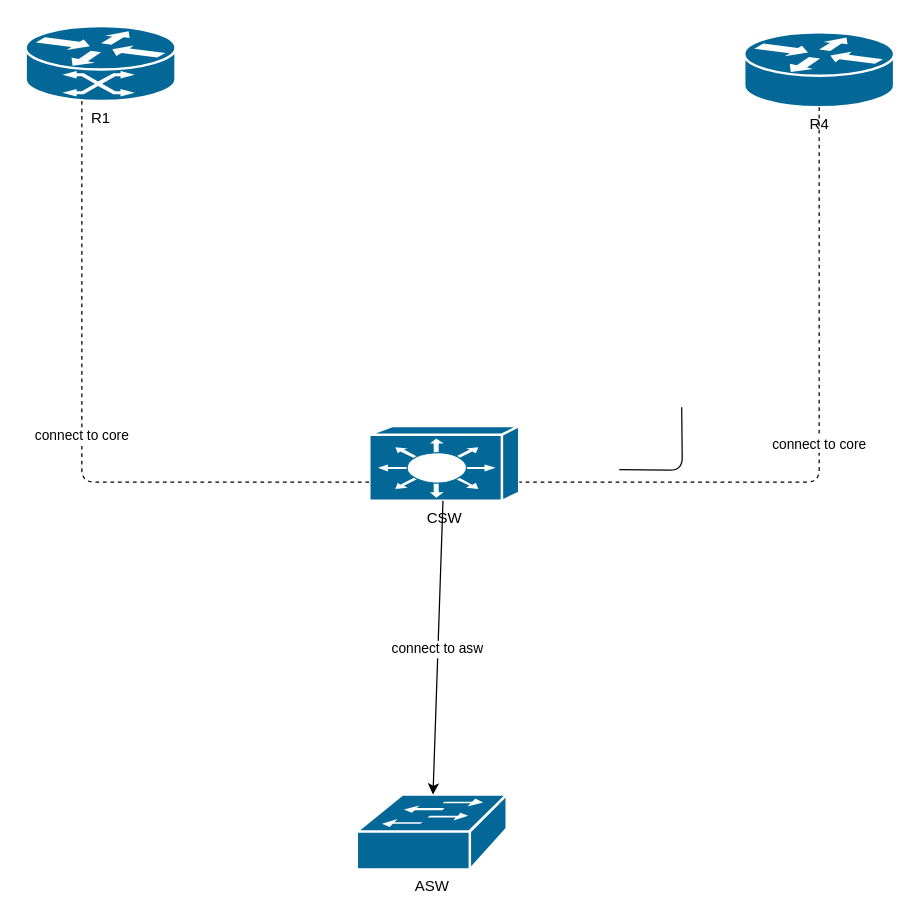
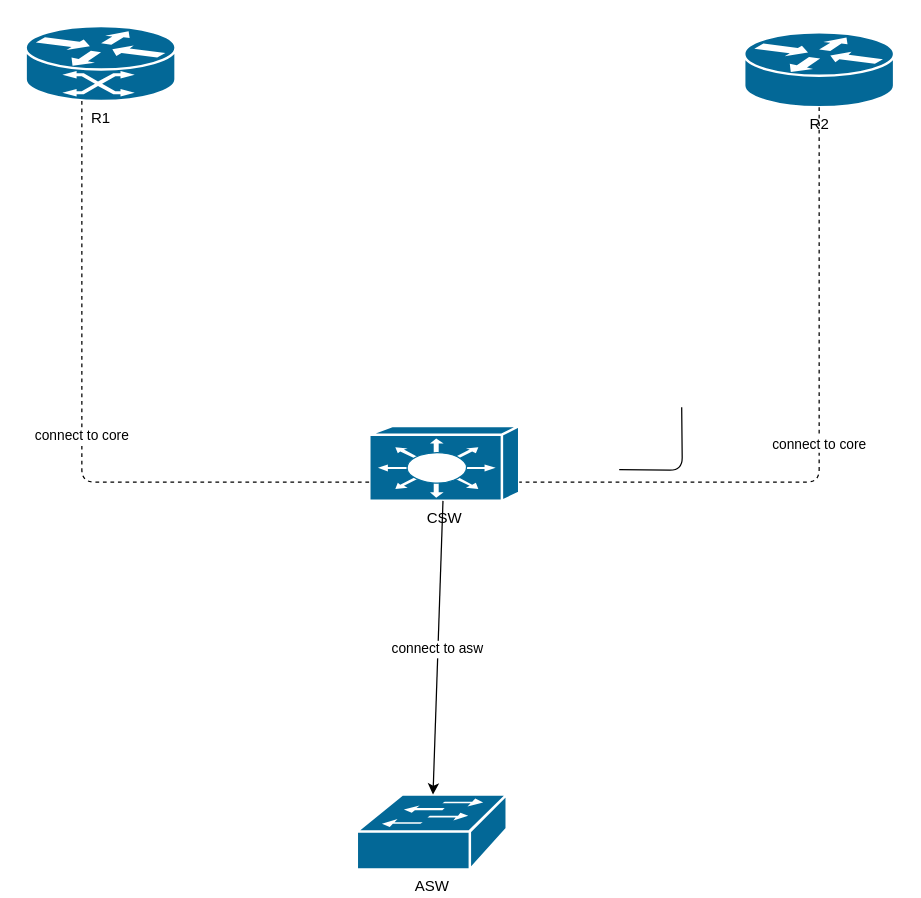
node "R4": label "R4" -> "R2"
